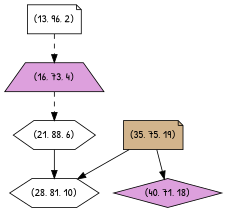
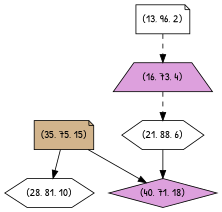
node "(35, 75, 19)": label "(35, 75, 19)" -> "(35, 75, 15)"
edge "(21, 88, 6)" -> "(28, 81, 10)": now "(21, 88, 6)" -> "(40, 71, 18)"
